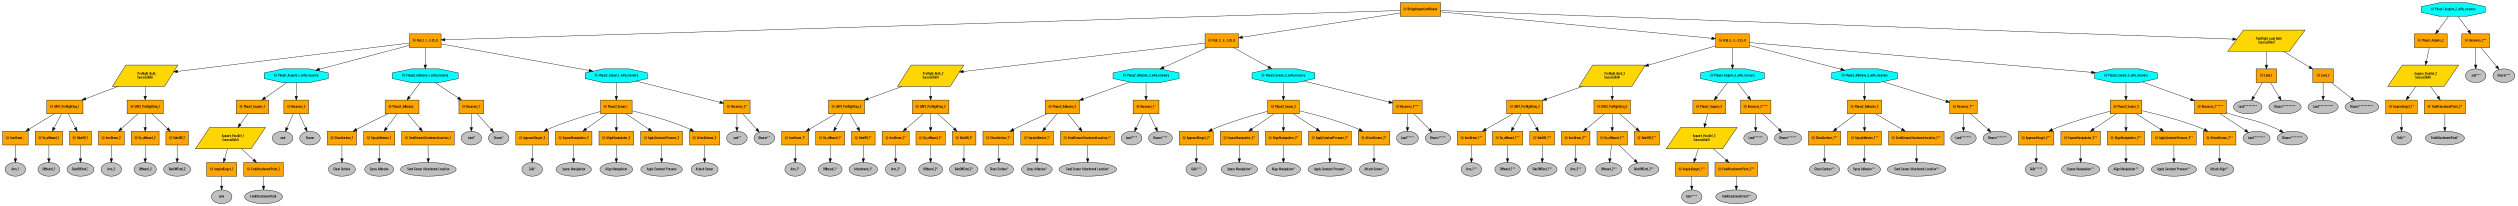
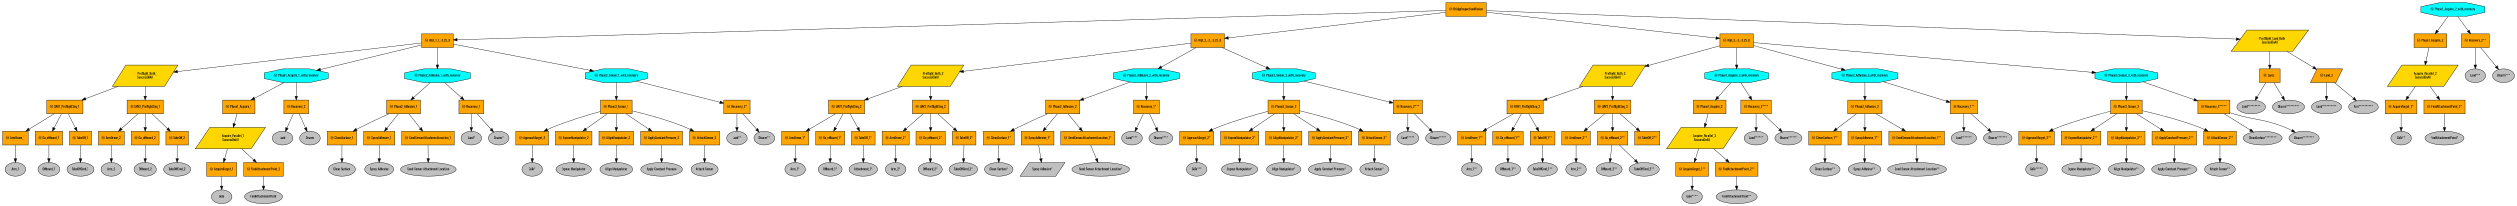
node "Ⓜ Land_2": shape box -> parallelogram
node "Disarm**********": label "Disarm**********" -> "Arm**********"
node "Land********": label "Land********" -> "CleanSurface********"
node "Spray Adhesive*": shape ellipse -> parallelogram
node "Attach Align**": label "Attach Align**" -> "Attach Sensor**"
